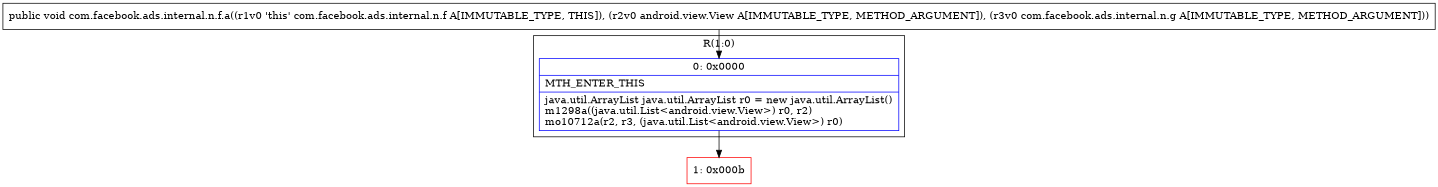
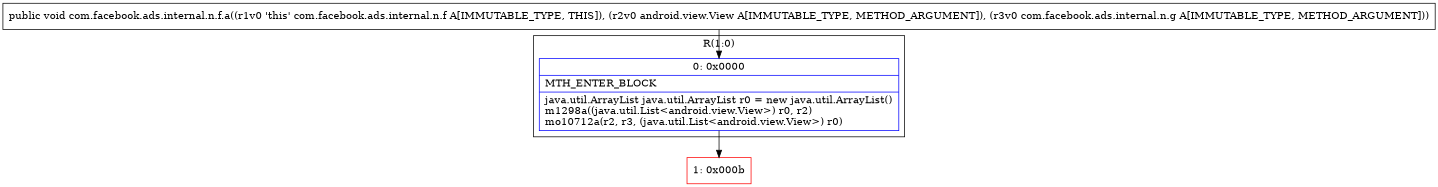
node "0: 0x0000": text "MTH_ENTER_THIS" -> "MTH_ENTER_BLOCK"
